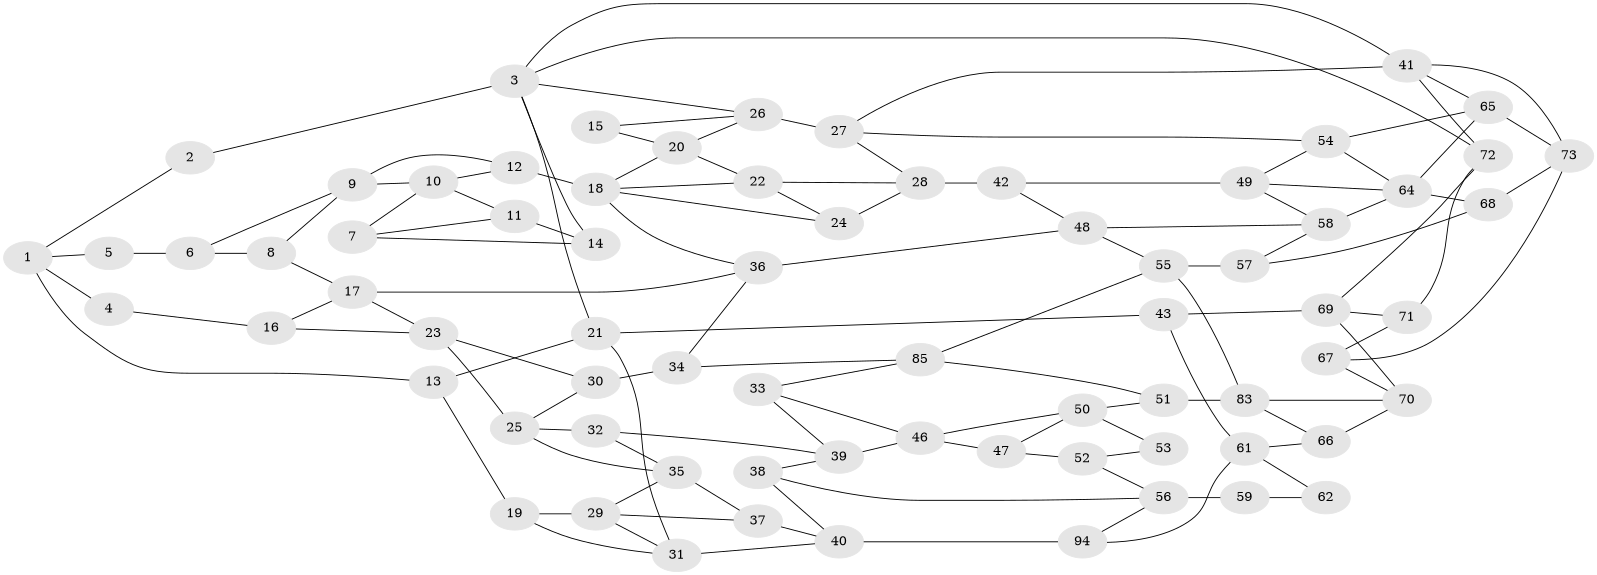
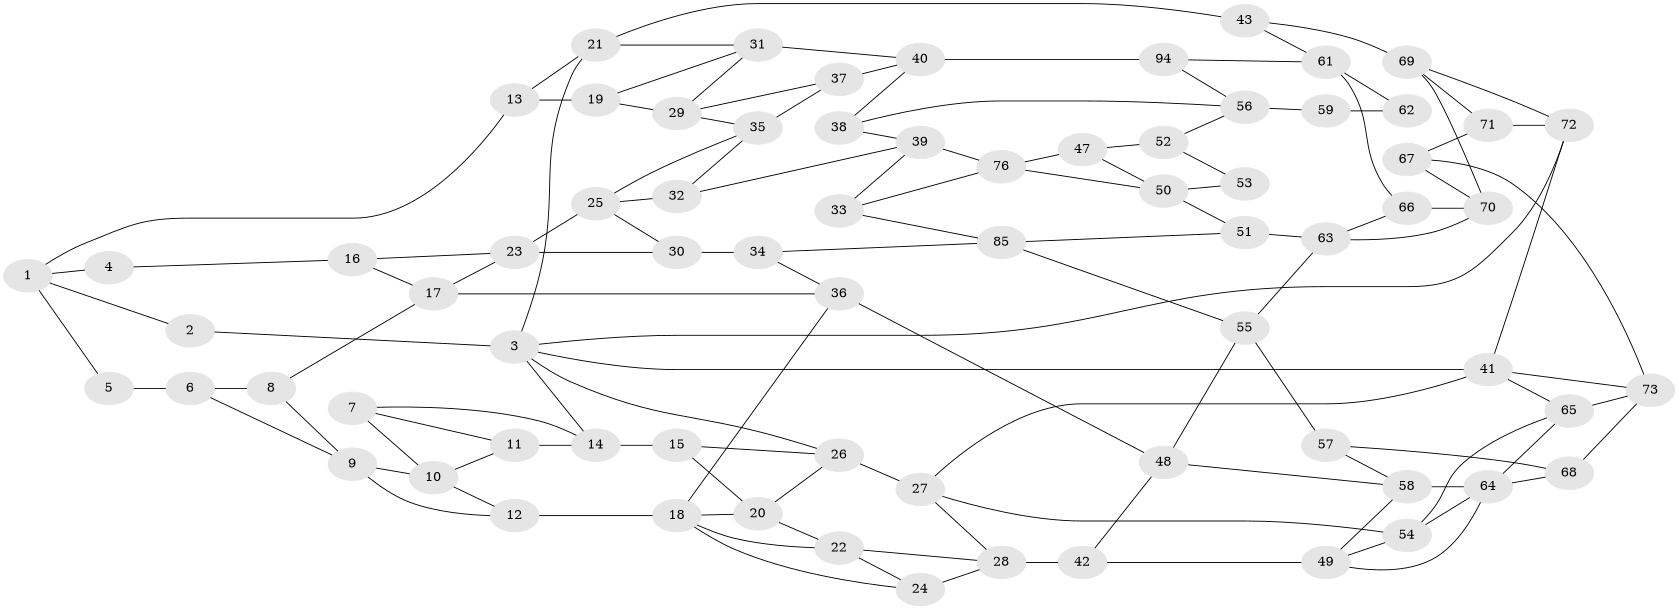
node "83": label "83" -> "63"
node "46": label "46" -> "76"
edge "14" -- "15": added
